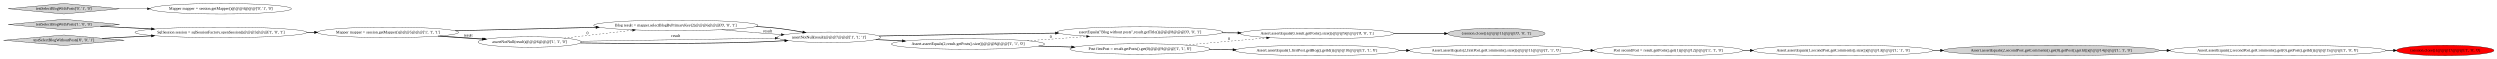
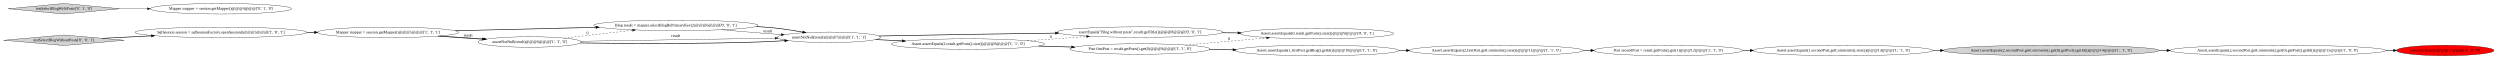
node "testSelectBlogWithPosts['1', '0', '0']": removed
node "{session.close()}@@@11@@@['0', '0', '1']": removed
